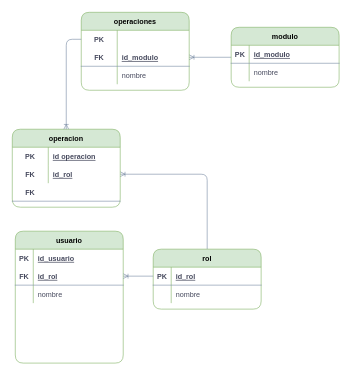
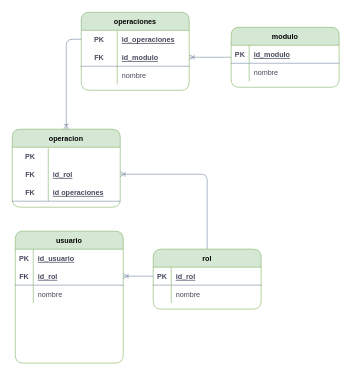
node "id_operaciones": added
node "id operacion": removed
node "id operaciones": added
